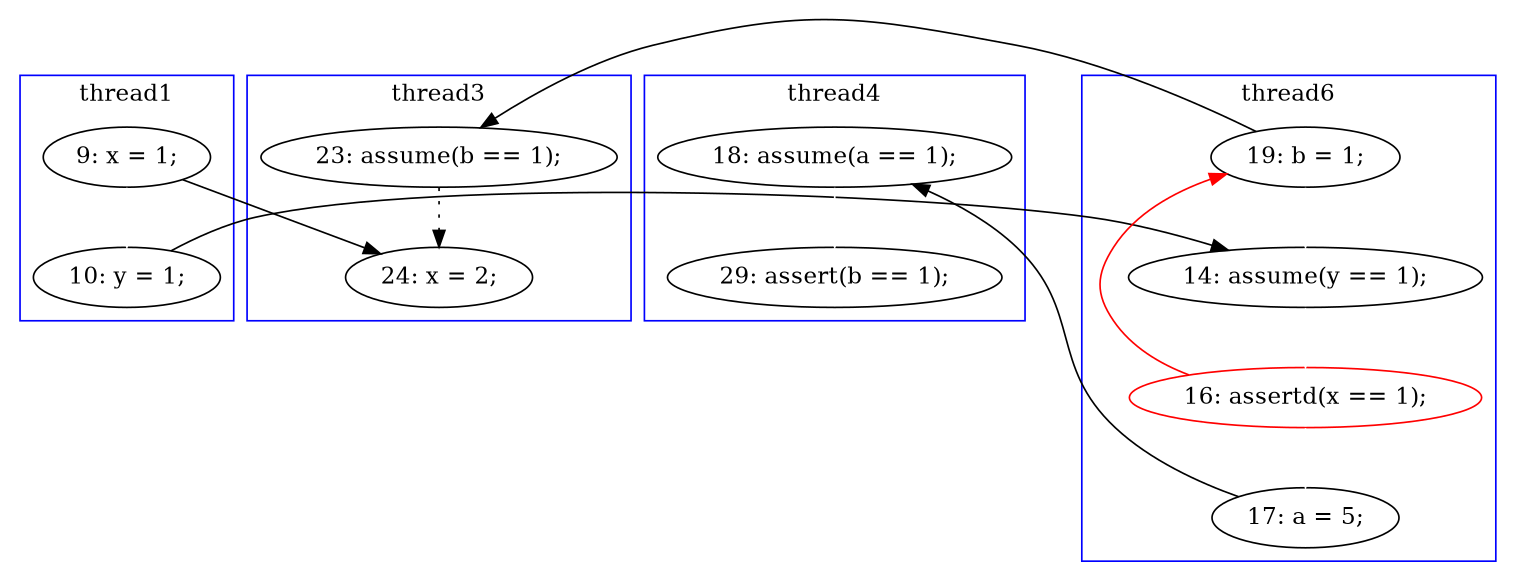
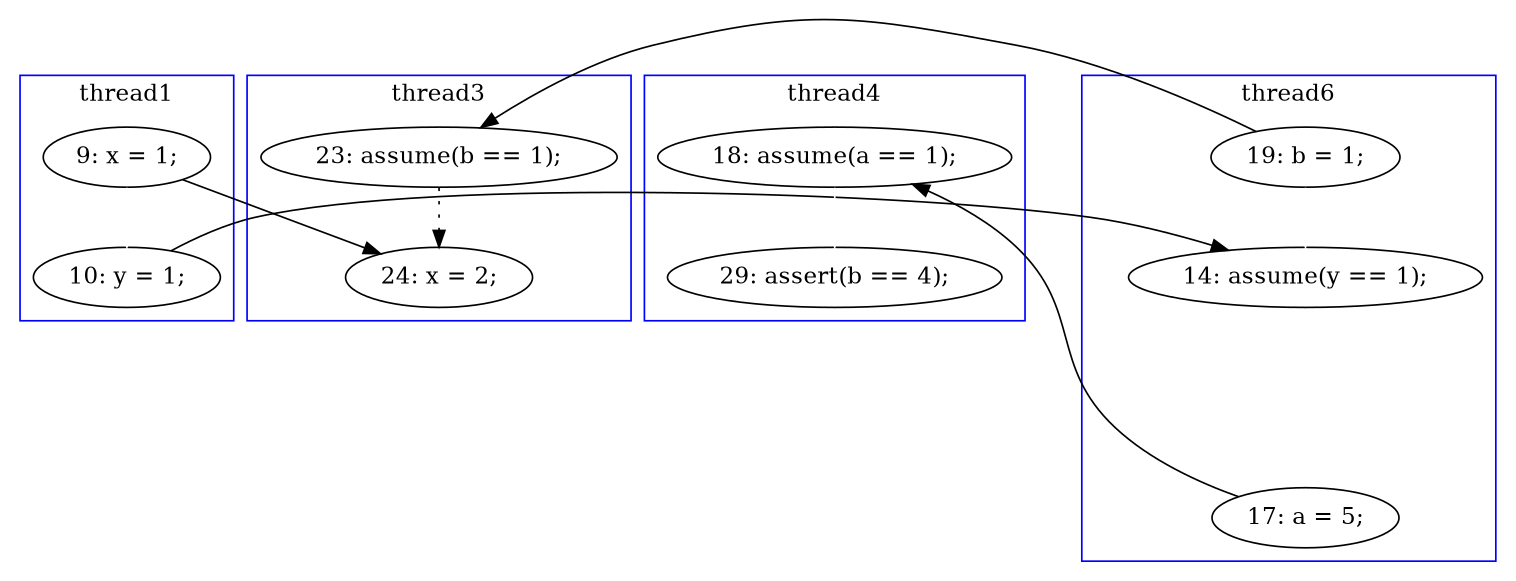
node "29: assert(b == 1);": label "29: assert(b == 1);" -> "29: assert(b == 4);"
node "16: assertd(x == 1);": removed
